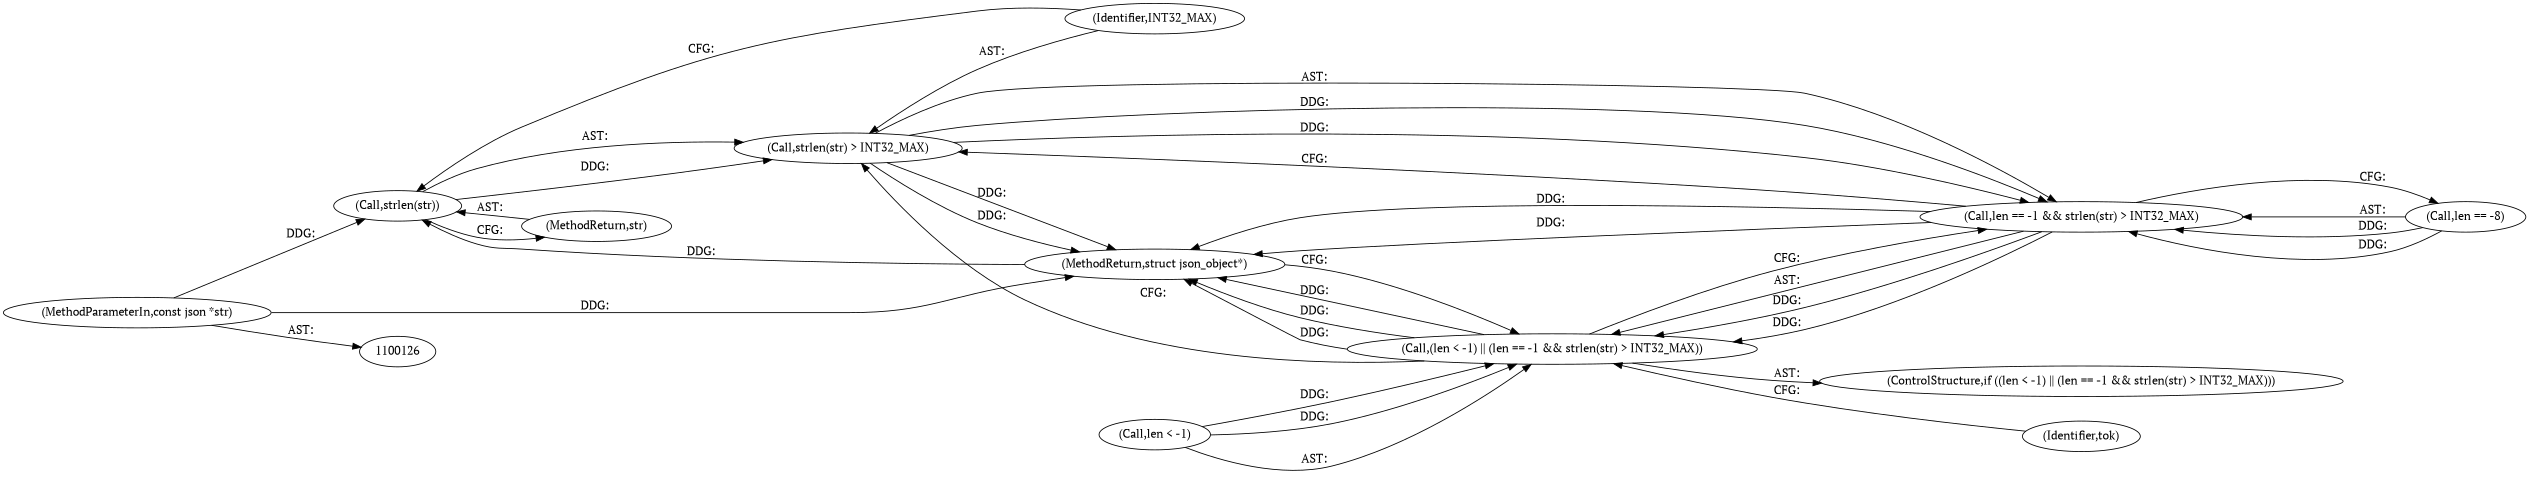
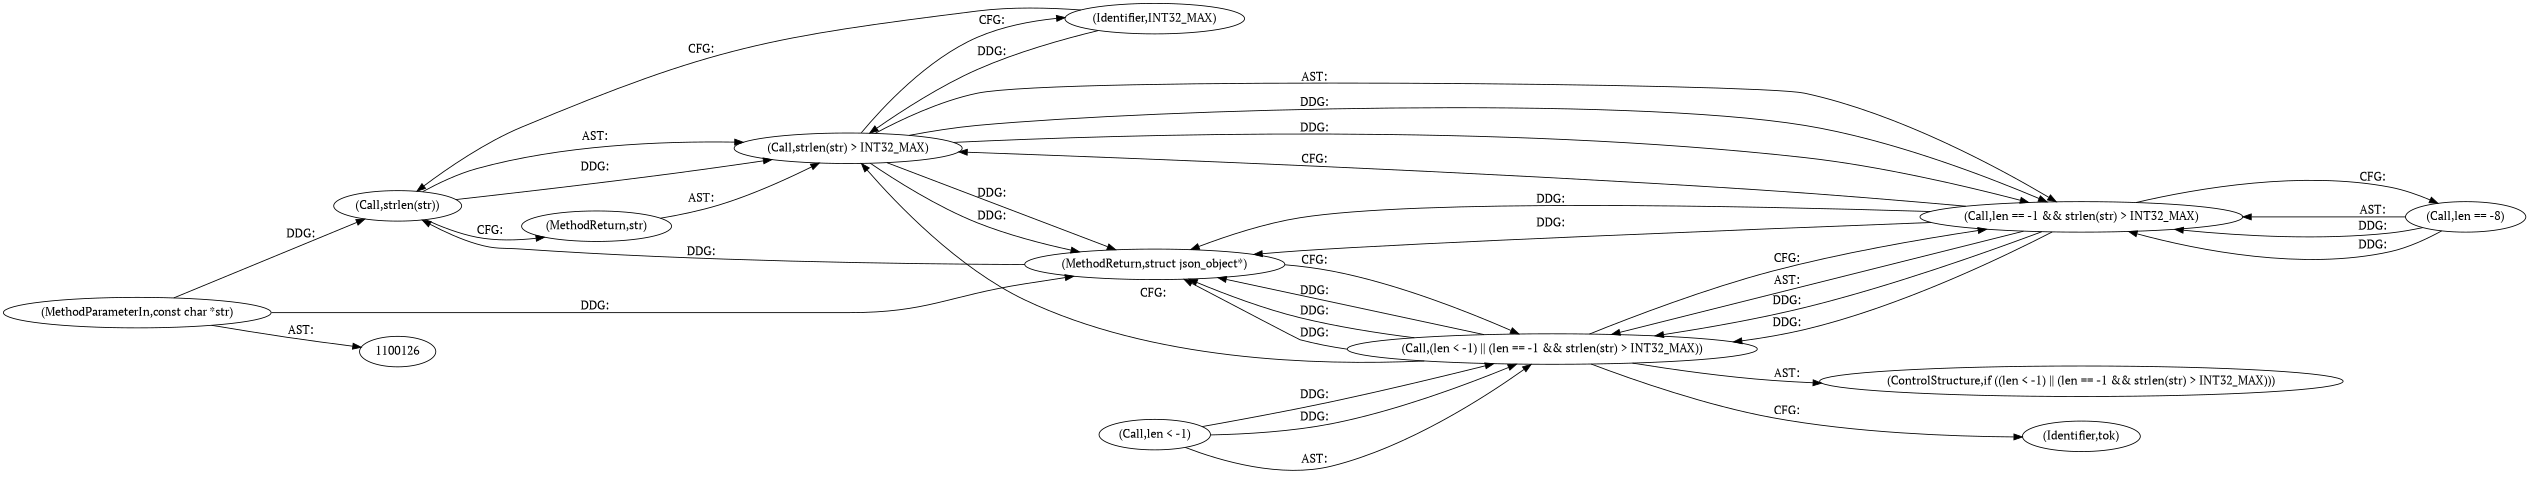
edge "(Identifier,INT32_MAX)" -> "(Call,strlen(str) > INT32_MAX)": label "AST: " -> "DDG: "
edge "(Call,strlen(str) > INT32_MAX)" -> "(Identifier,INT32_MAX)": added, label "CFG:"
edge "(MethodReturn,str)" -> "(Call,strlen(str))": now "(MethodReturn,str)" -> "(Call,strlen(str) > INT32_MAX)"
node "(MethodParameterIn,const json *str)": label "(MethodParameterIn,const json *str)" -> "(MethodParameterIn,const char *str)"
edge "(Identifier,tok)" -> "(Call,(len < -1) || (len == -1 && strlen(str) > INT32_MAX))": reversed
